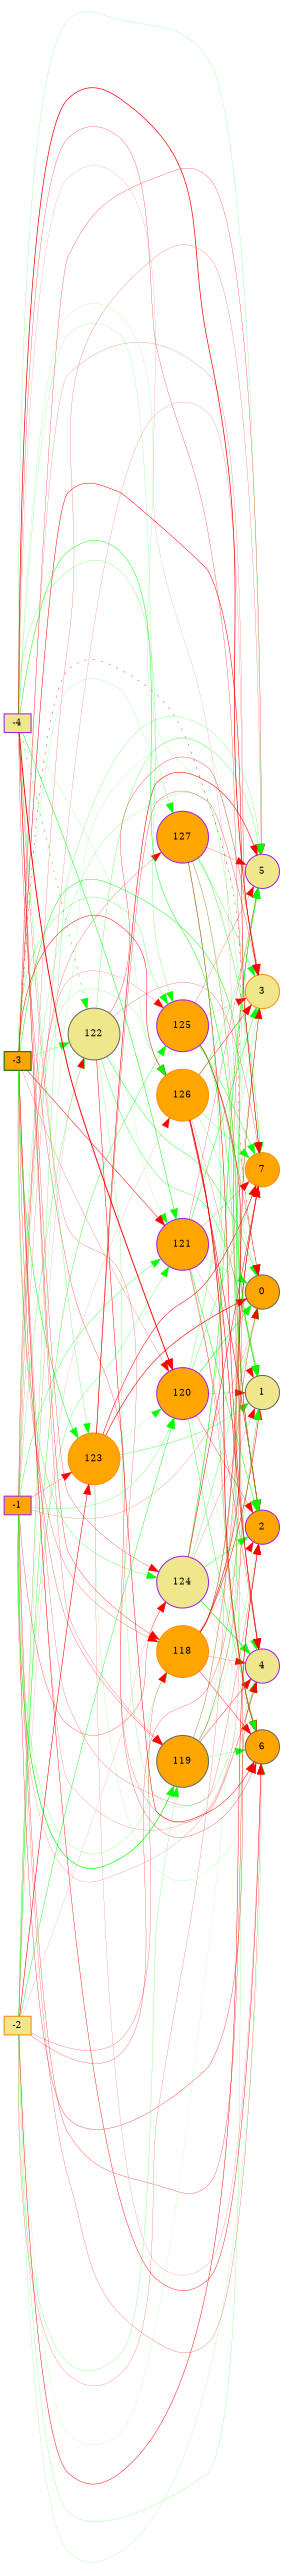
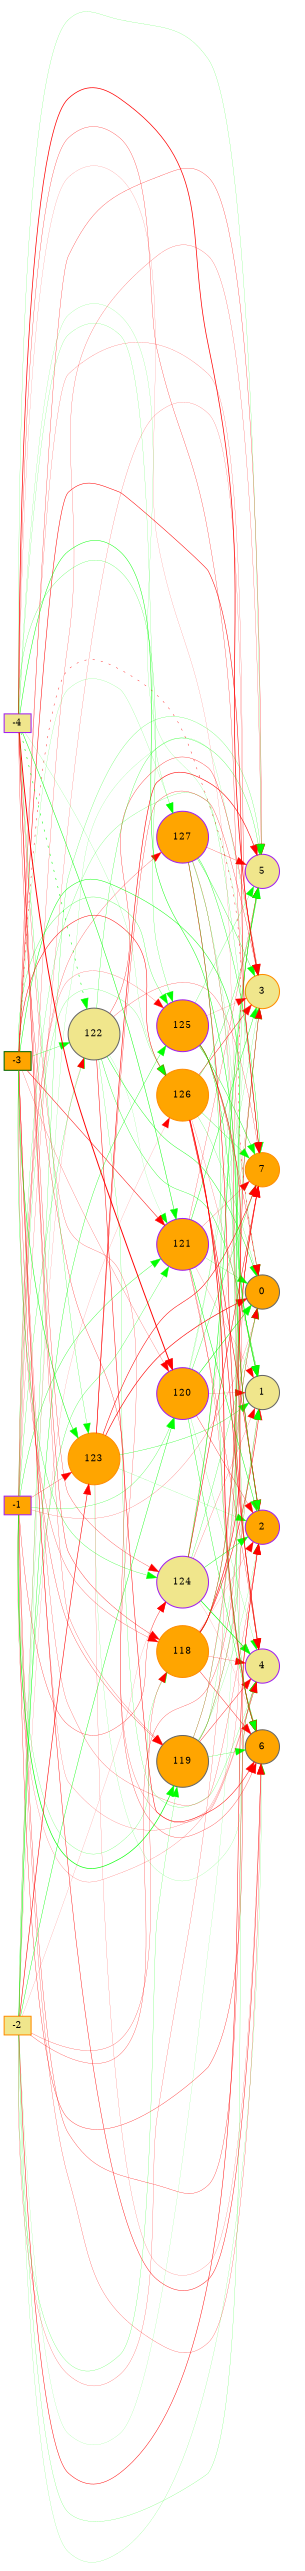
edge "125" -> "5": color red -> green
edge "123" -> "120": now "123" -> "2"
